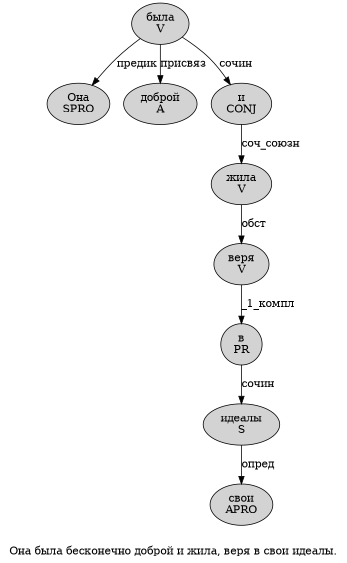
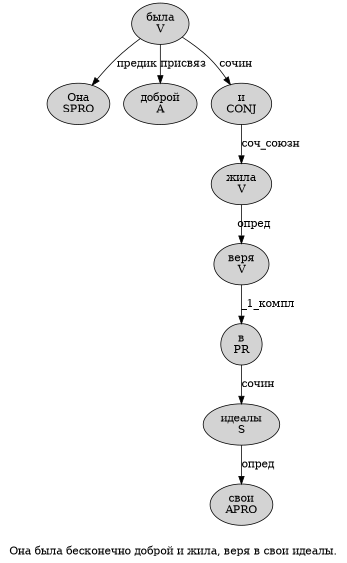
edge "жила V" -> "веря V": label "обст" -> "опред"
